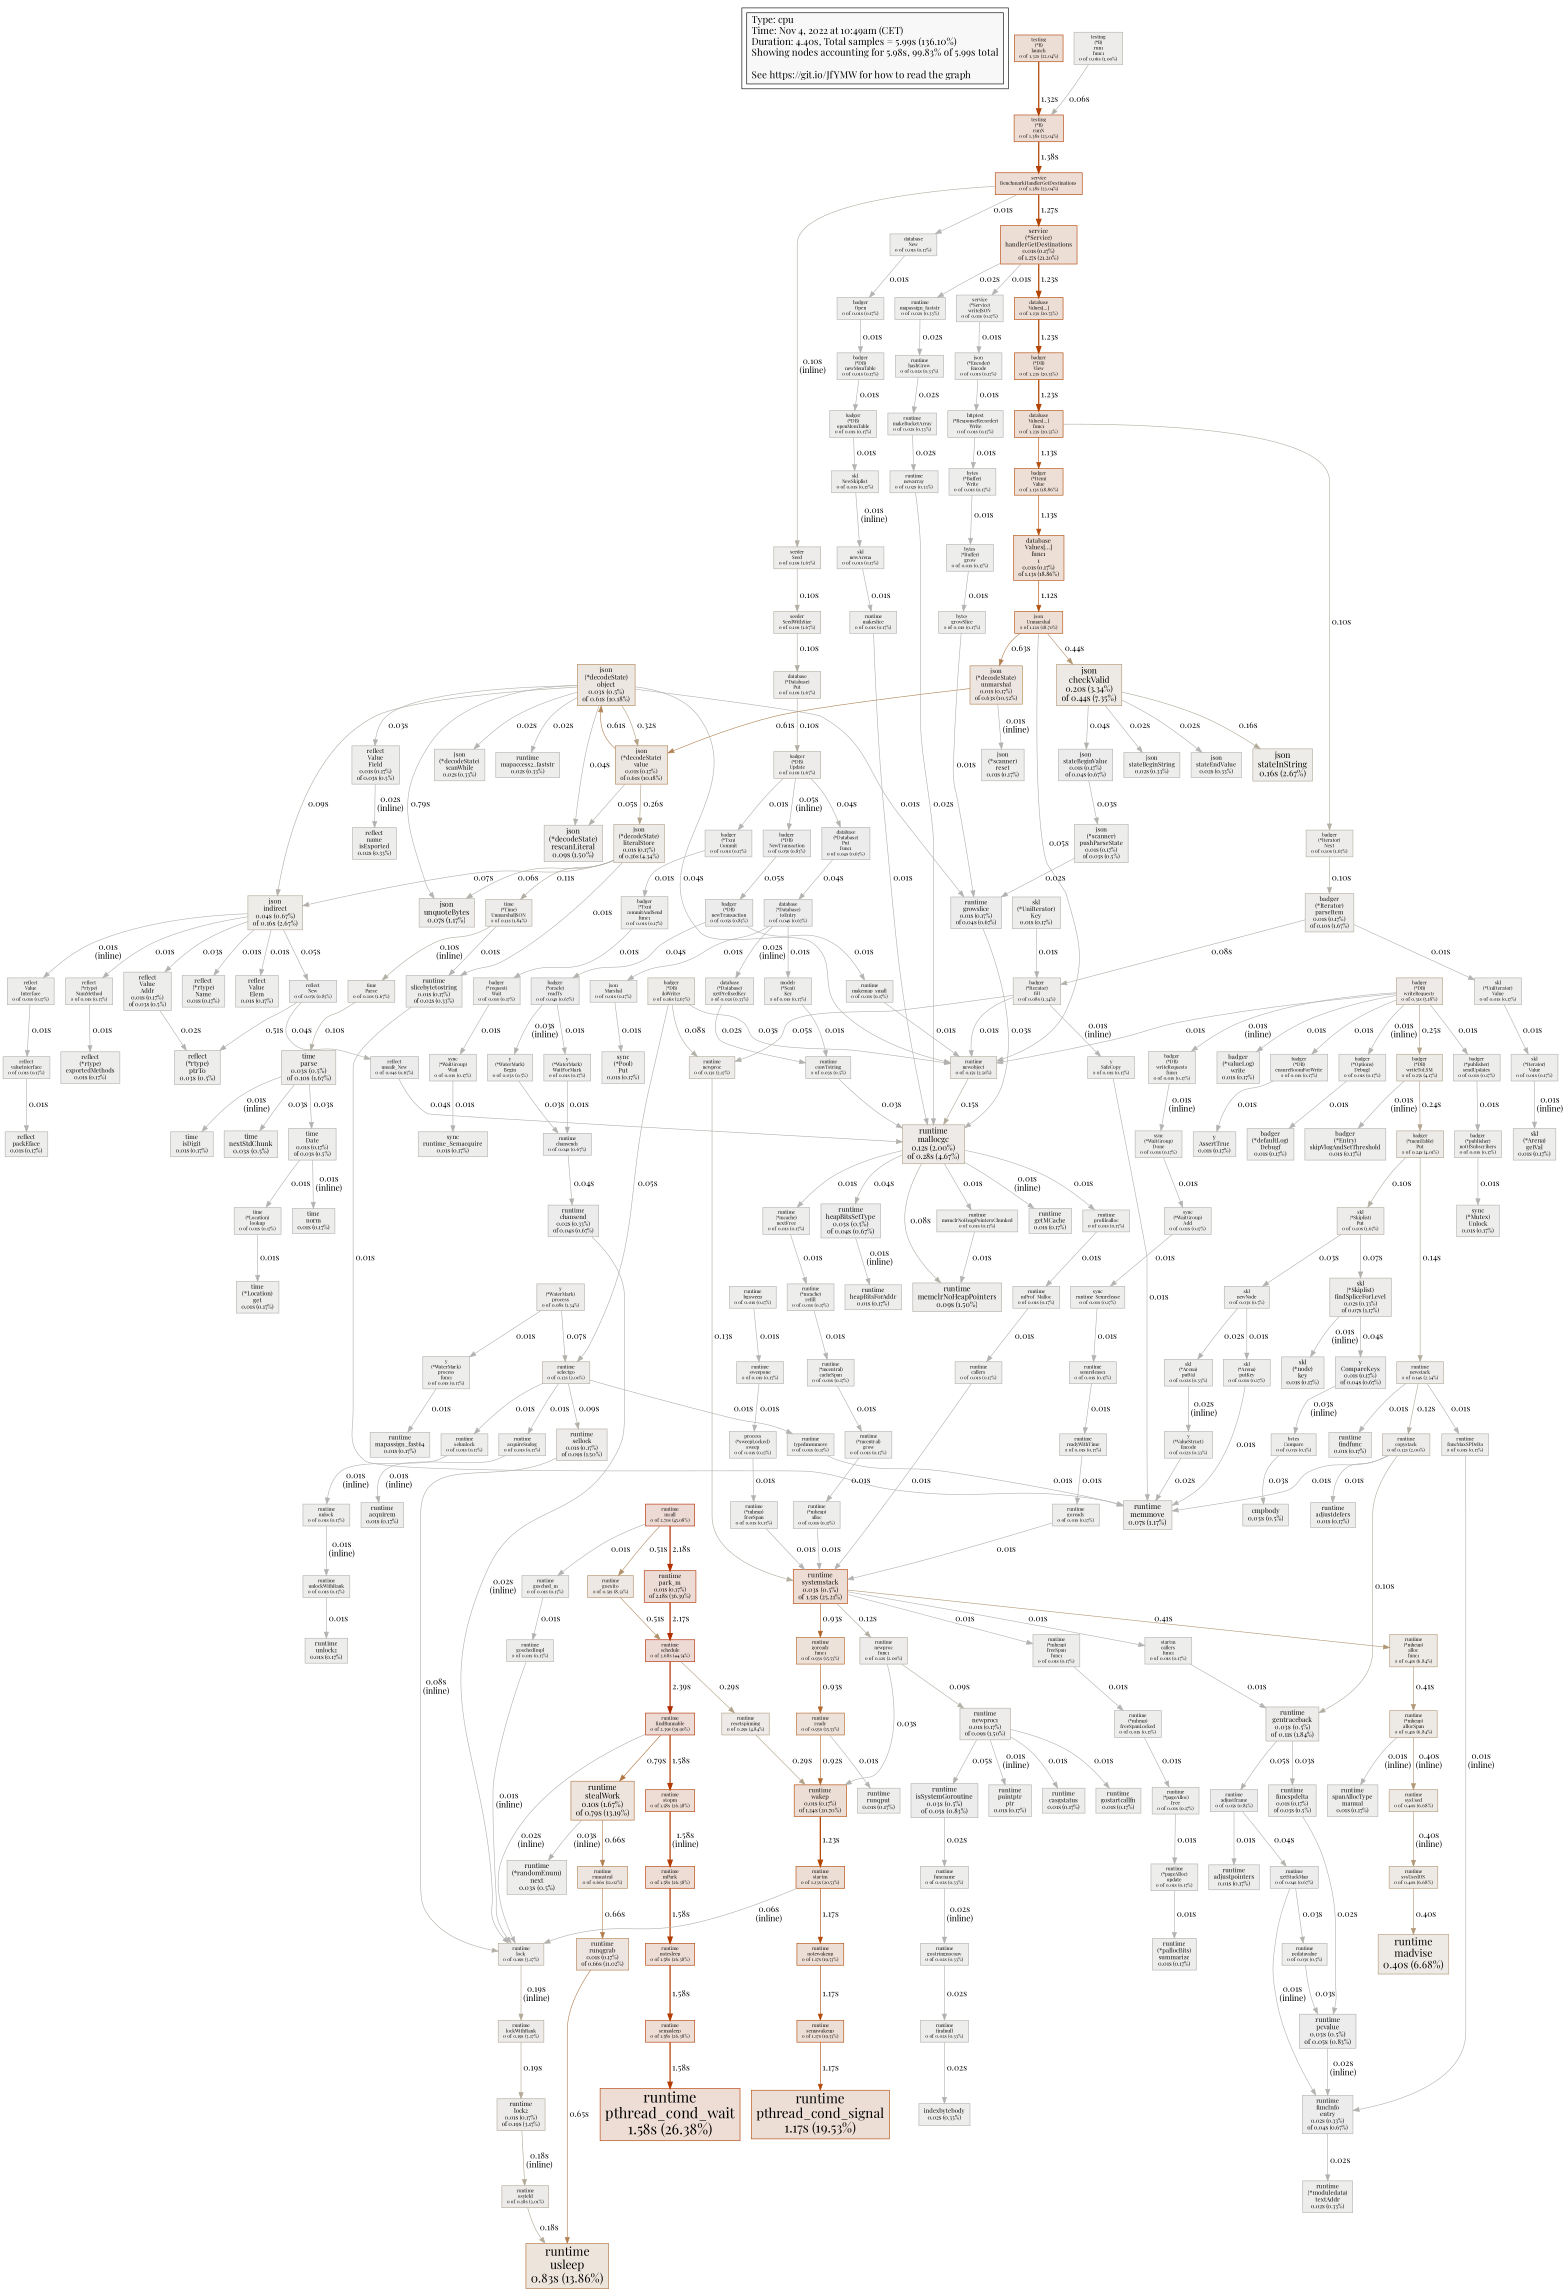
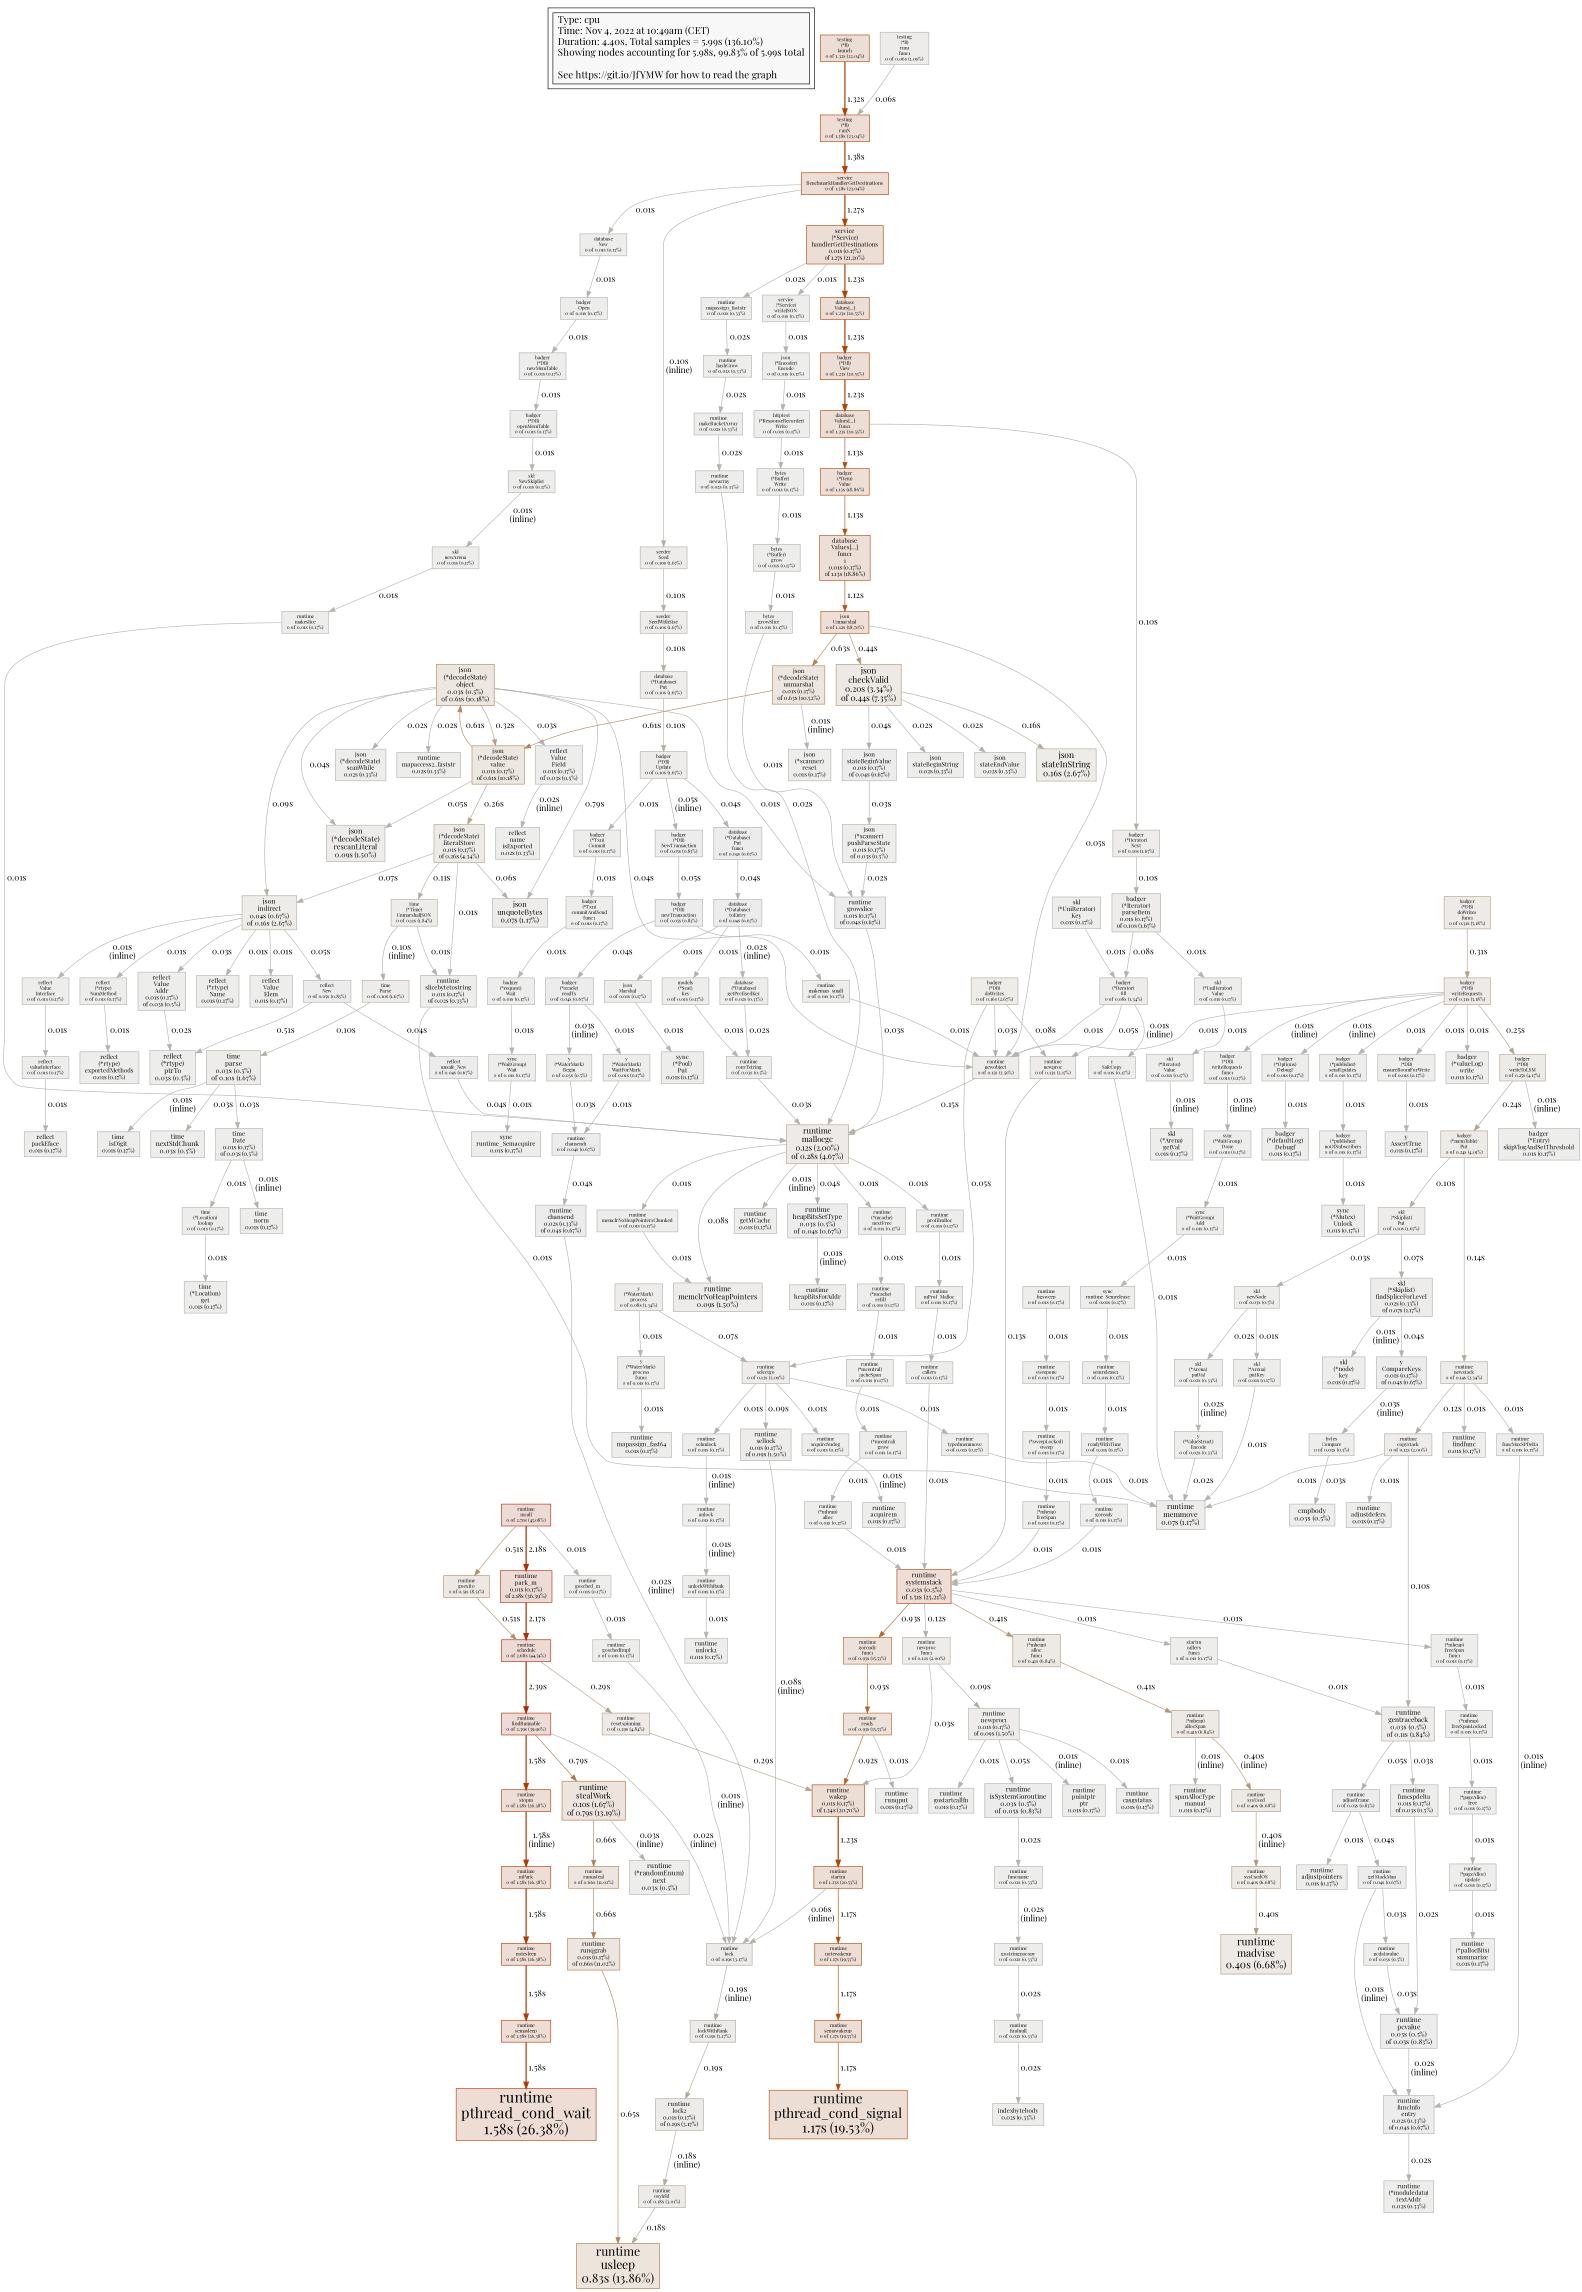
node "badger (*DB) doWrites func1 0 of 0.31s (5.18%)": added
node "process (*sweepLocked) sweep 0 of 0.01s (0.17%)": label "process (*sweepLocked) sweep 0 of 0.01s (0.17%)" -> "runtime (*sweepLocked) sweep 0 of 0.01s (0.17%)"
